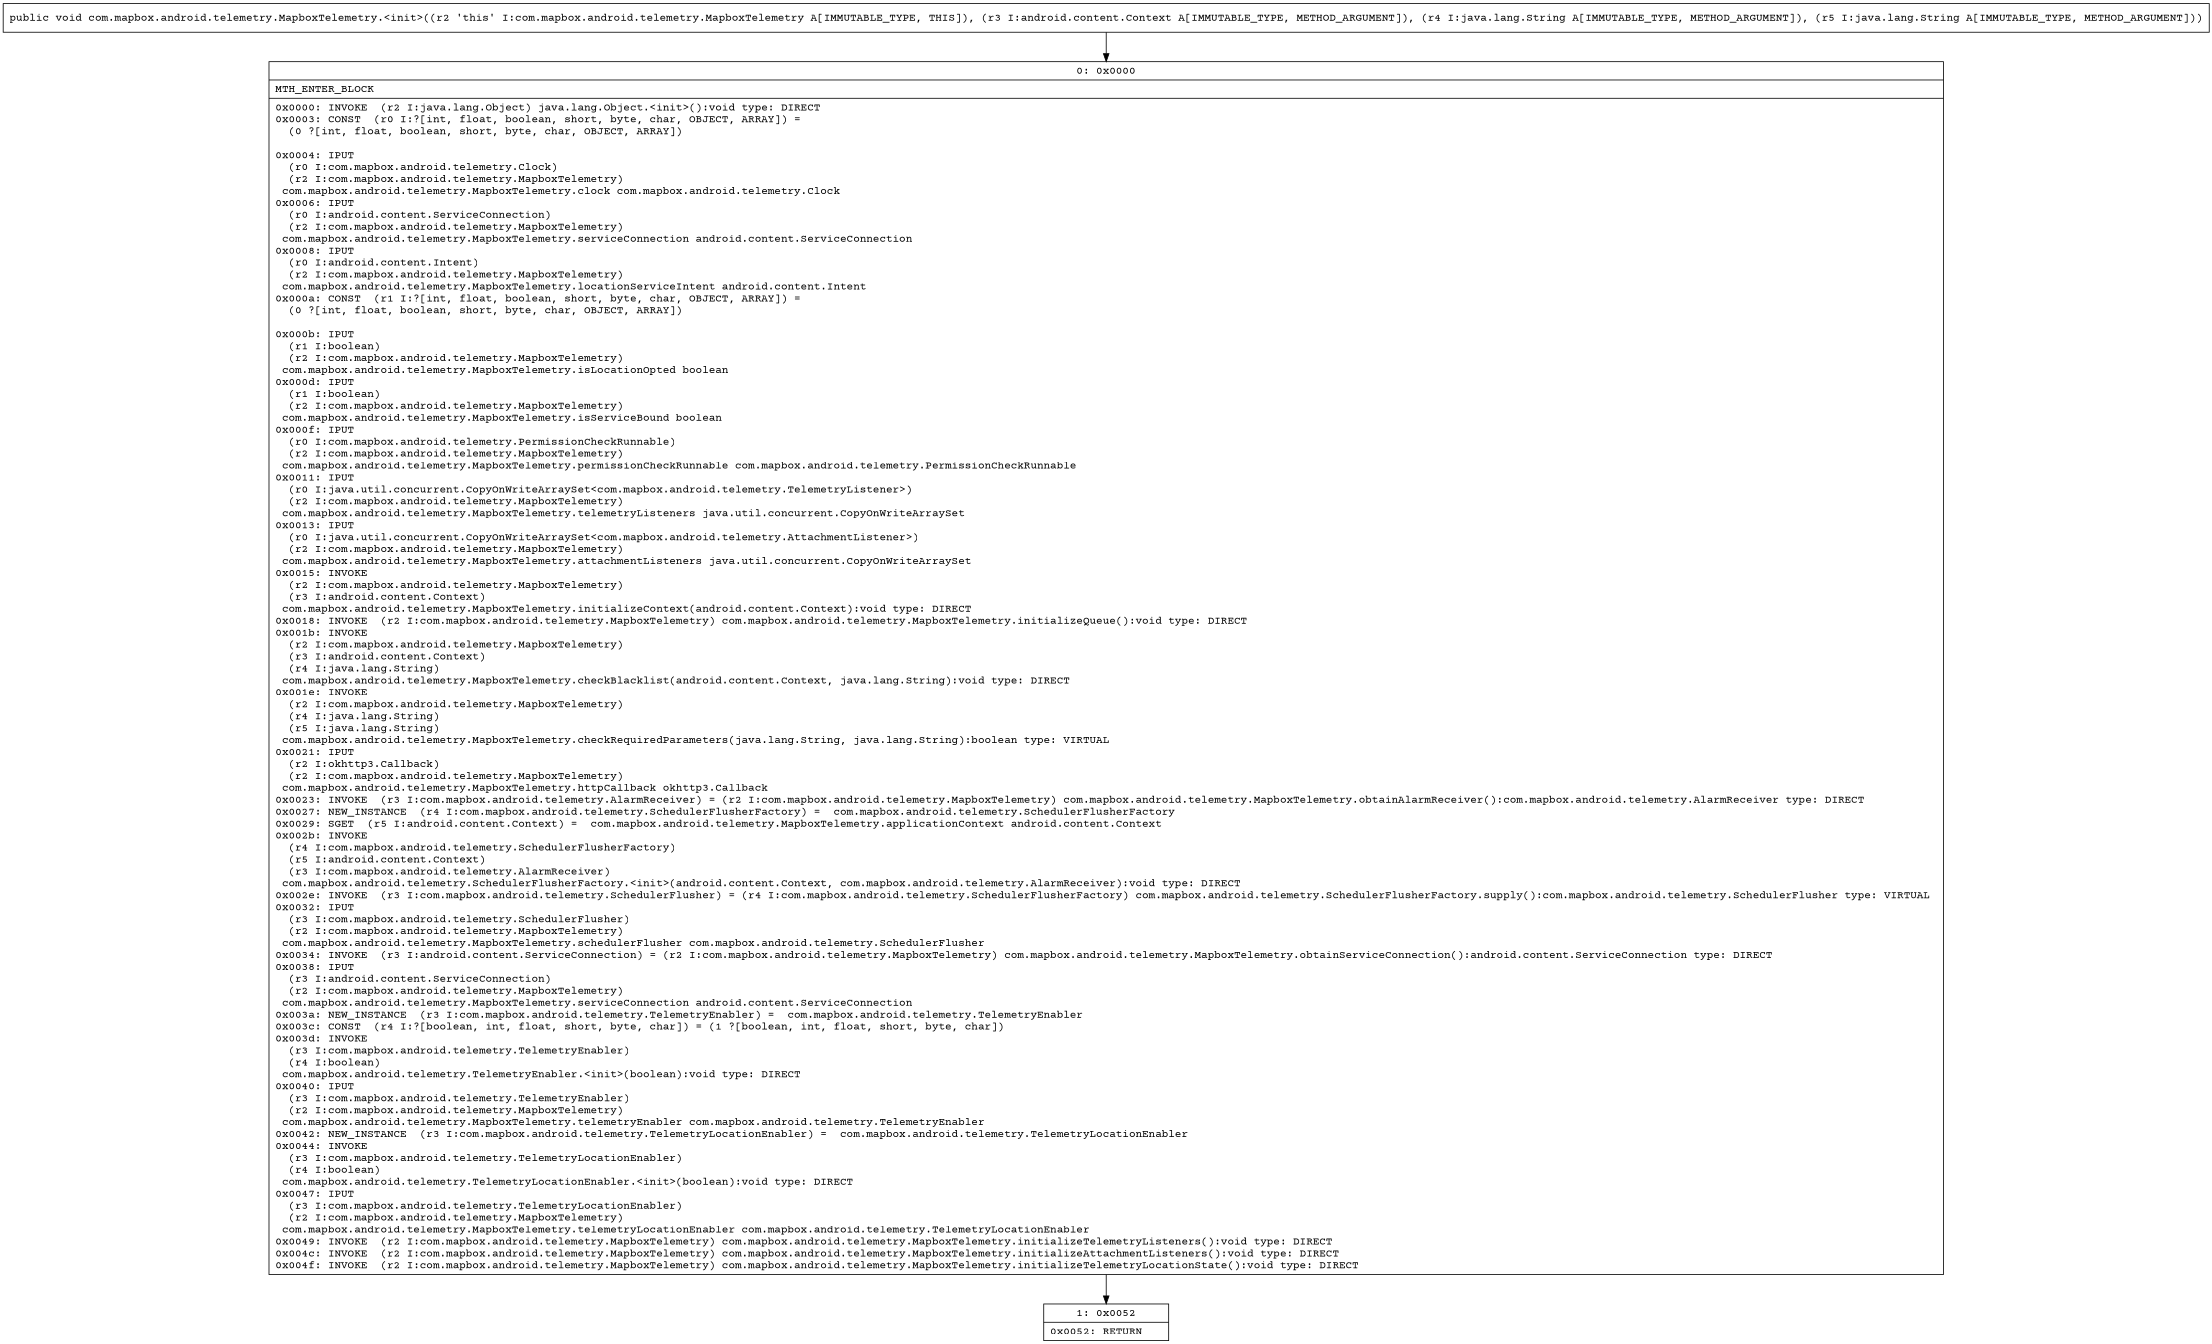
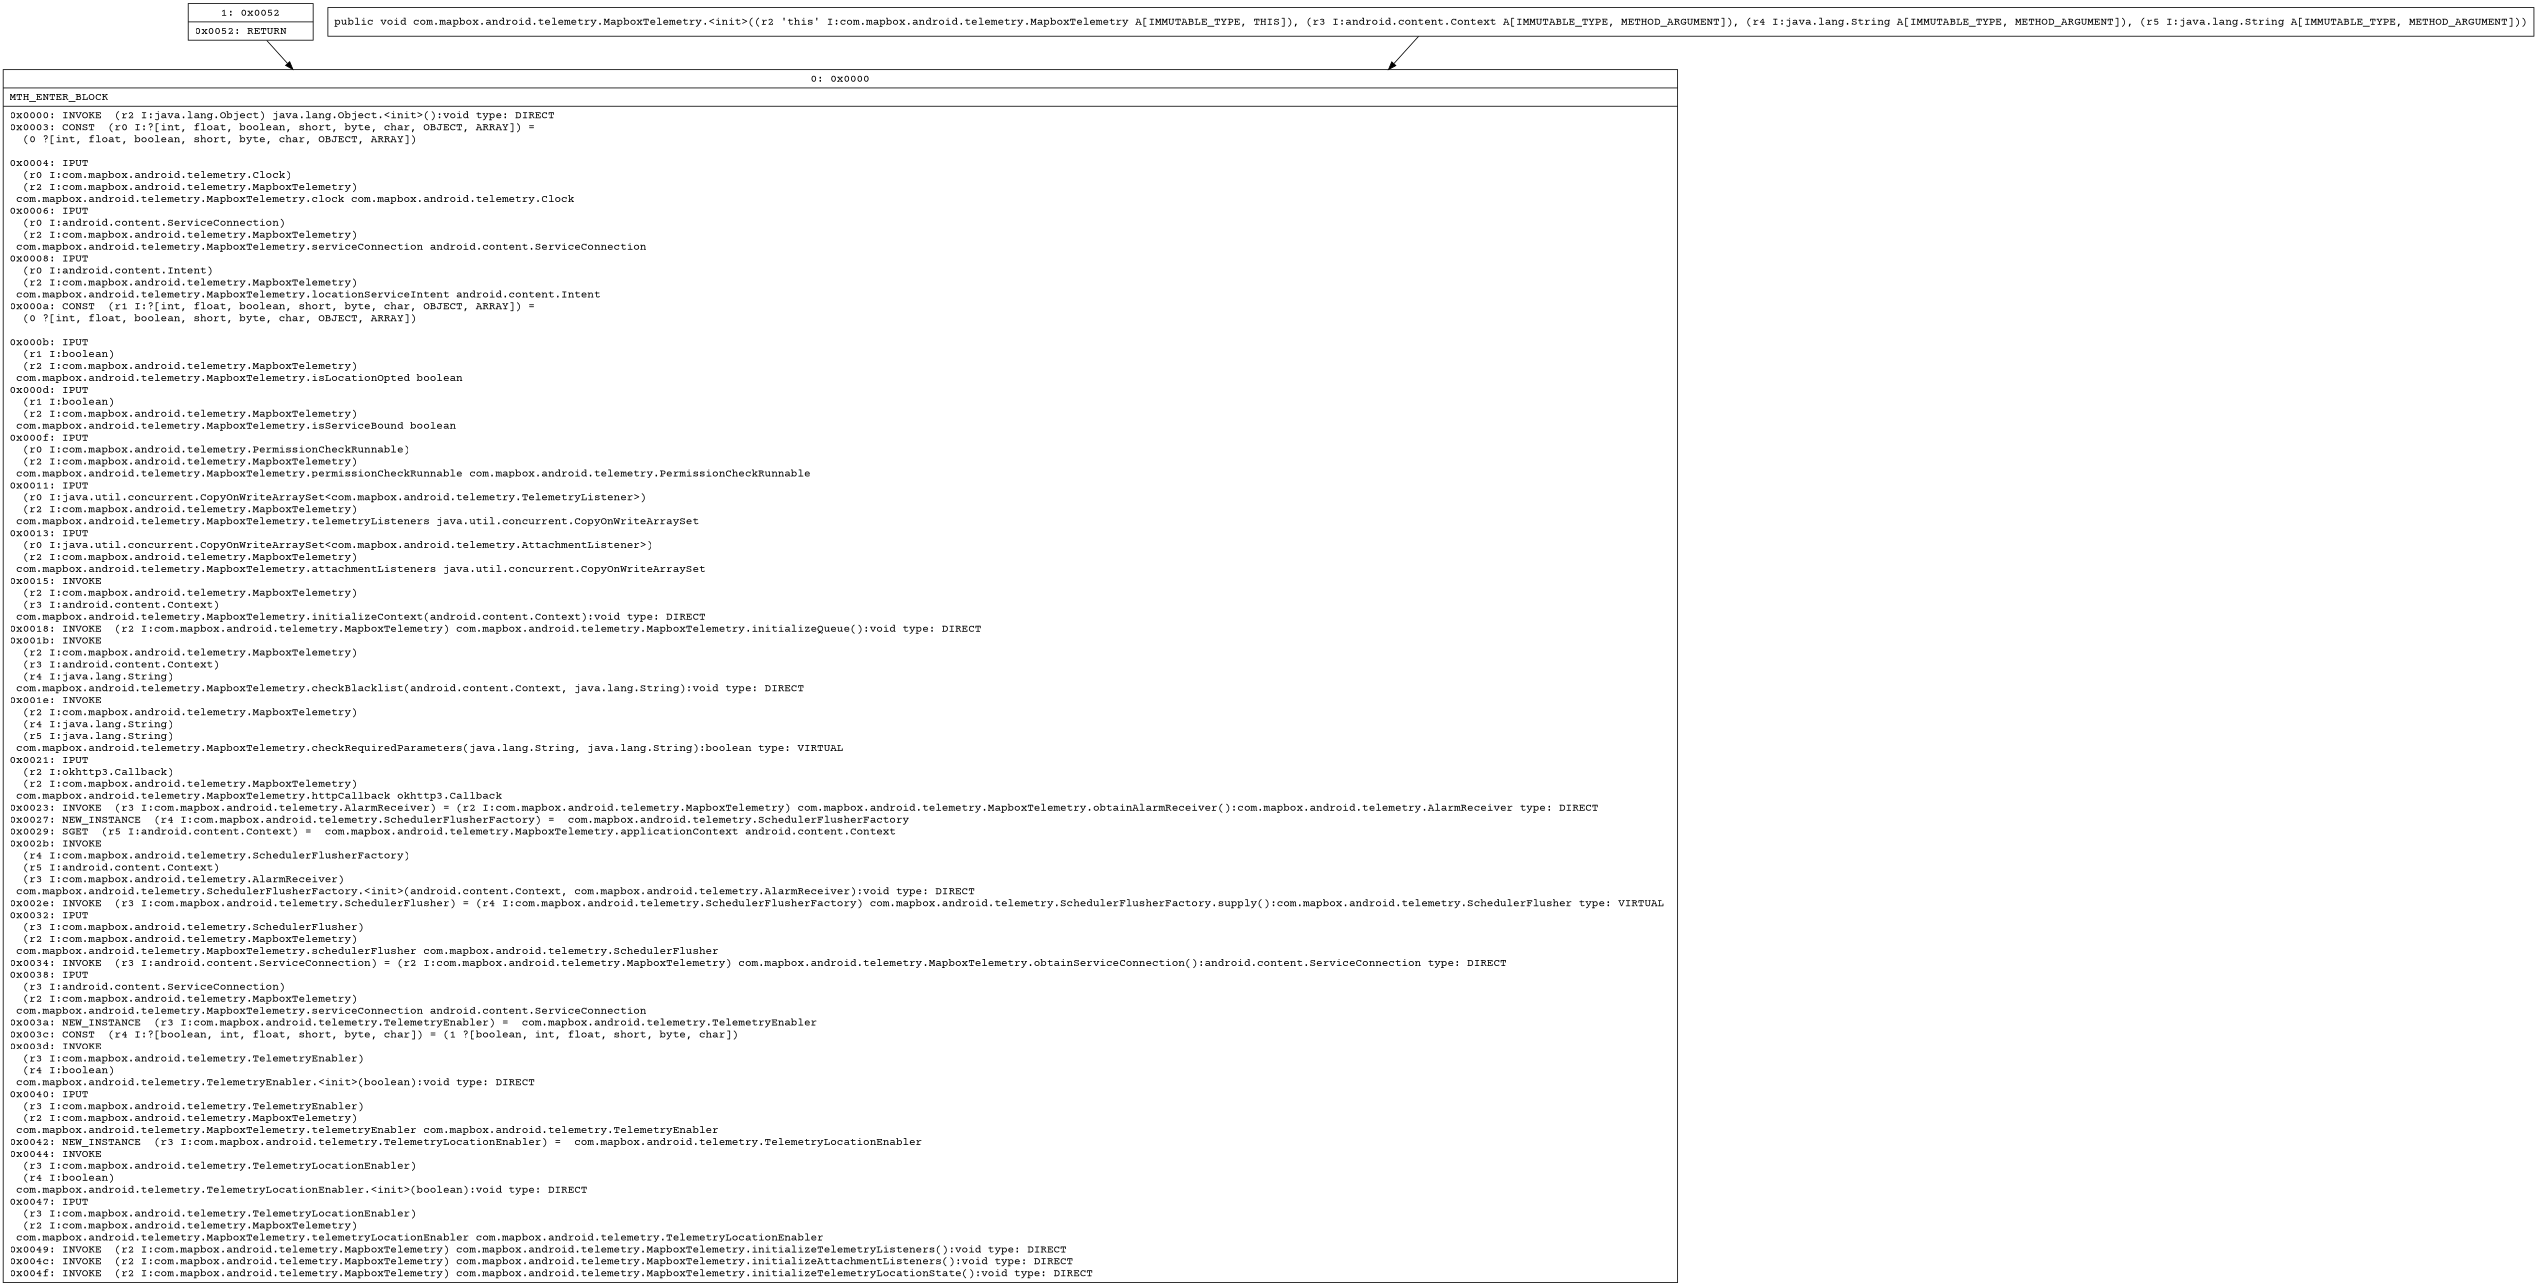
edge "0: 0x0000" -> "1: 0x0052": reversed
